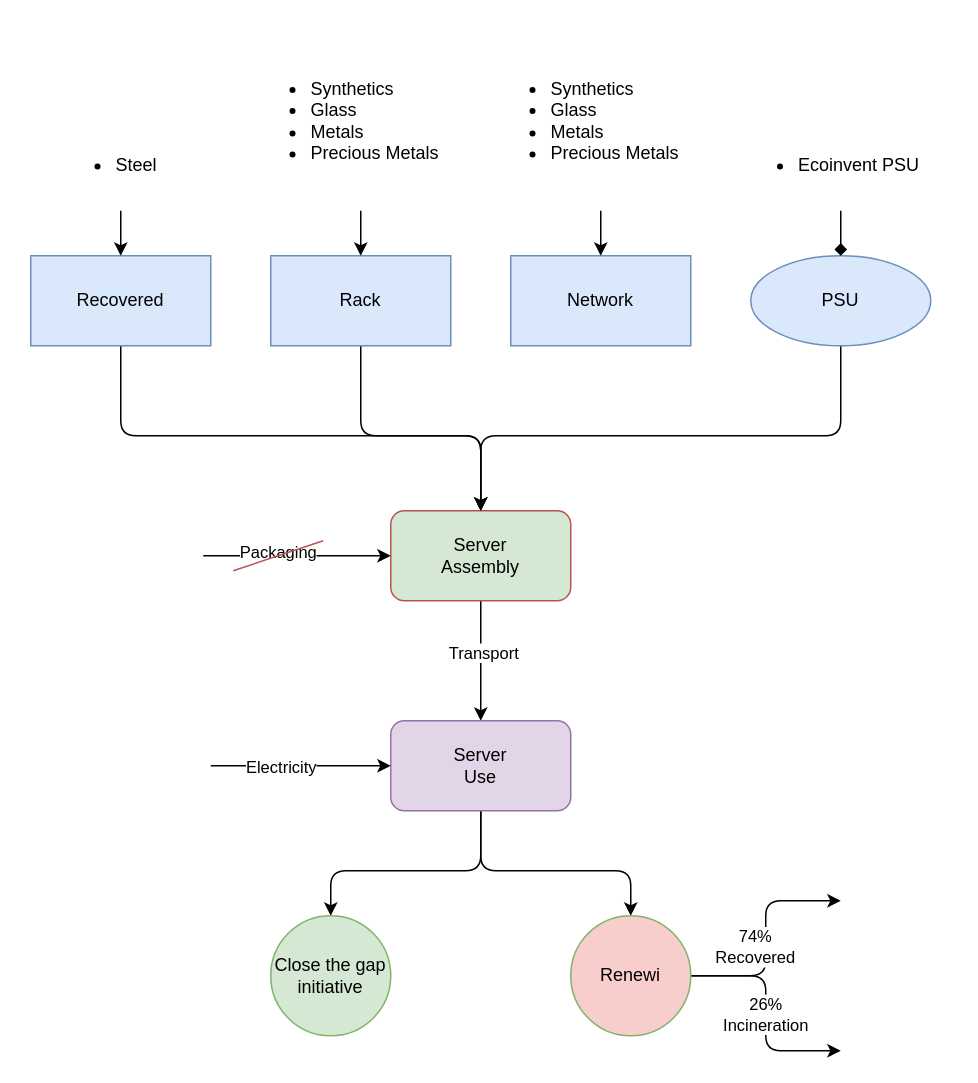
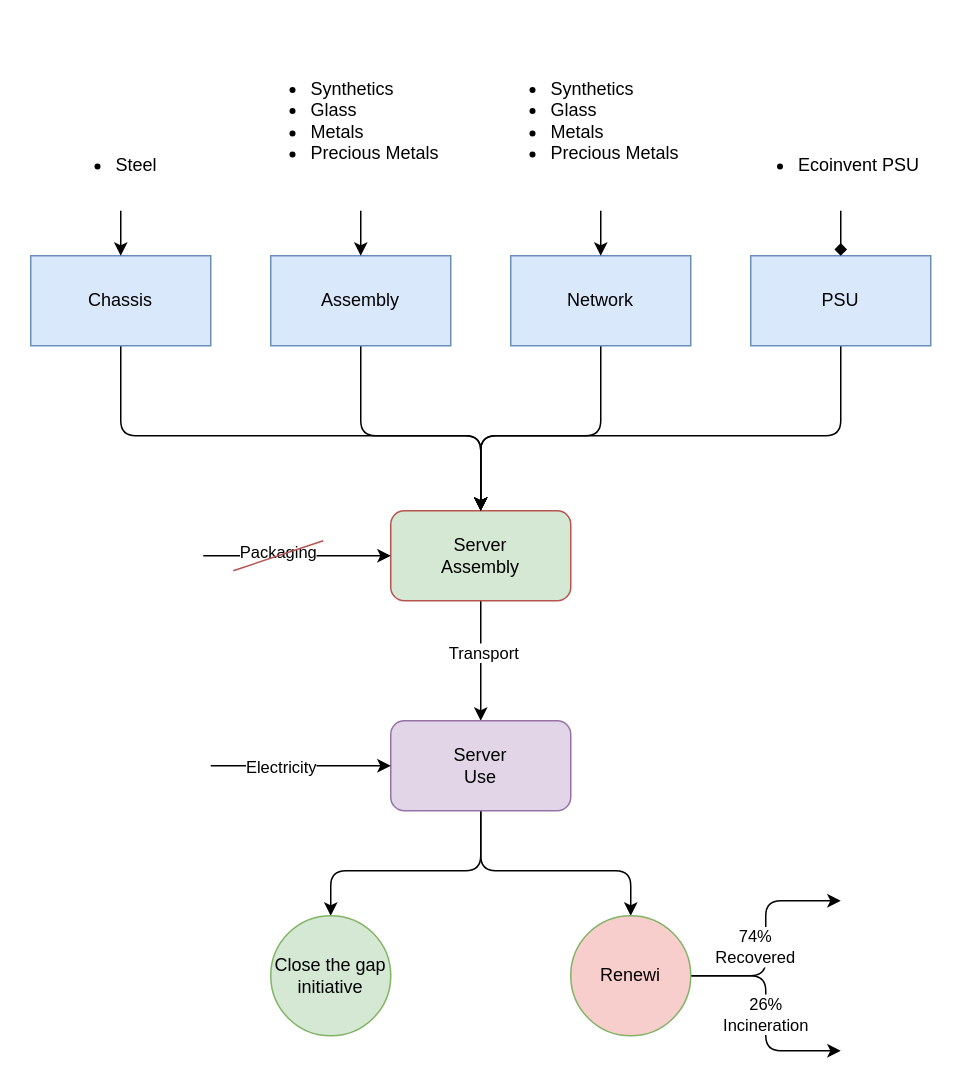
node "Recovered": label "Recovered" -> "Chassis"
node "Rack": label "Rack" -> "Assembly"
node "PSU": shape ellipse -> rectangle
edge "Network" -> "Server Assembly": added
